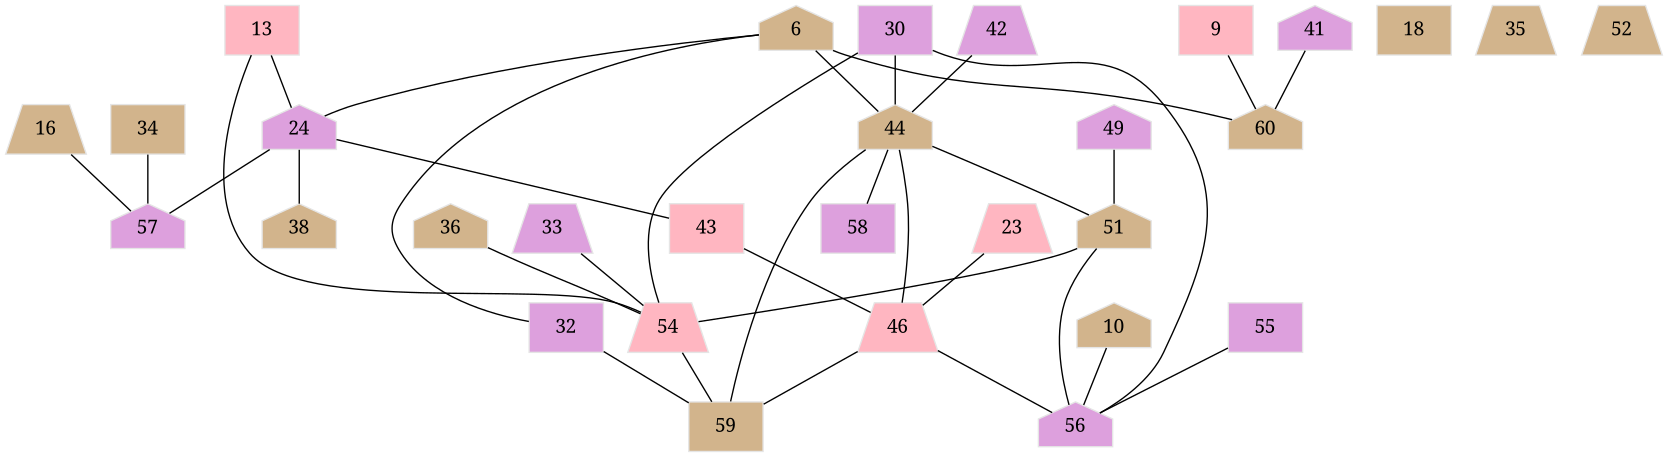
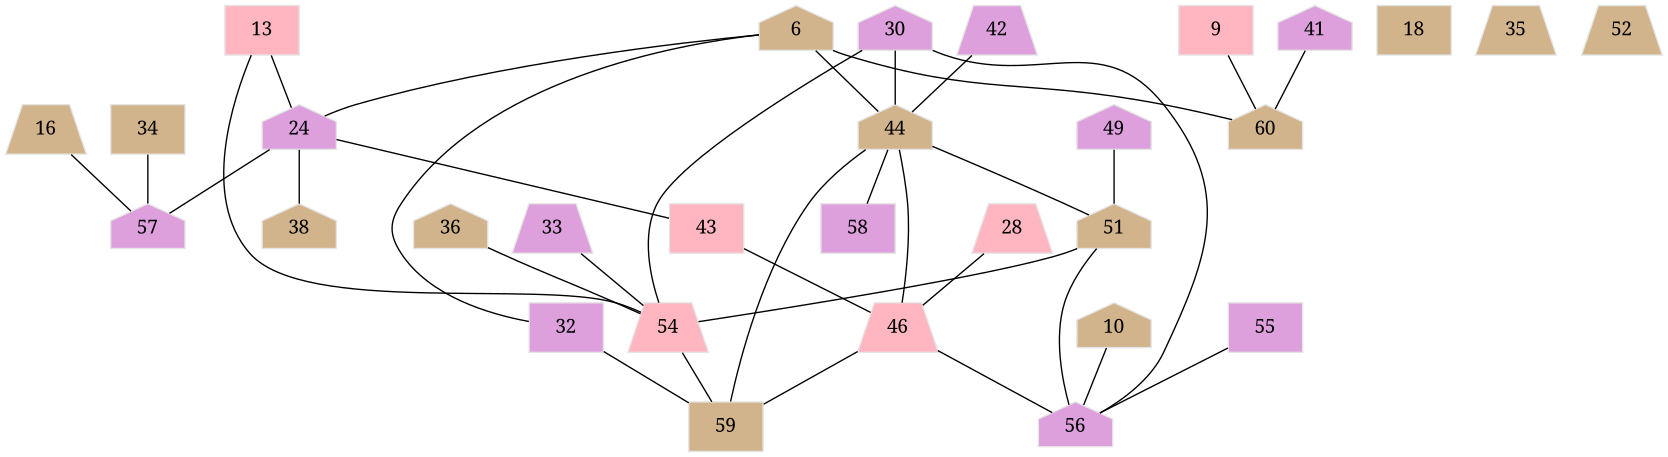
node "30": shape box -> house
node "23": label "23" -> "28"
